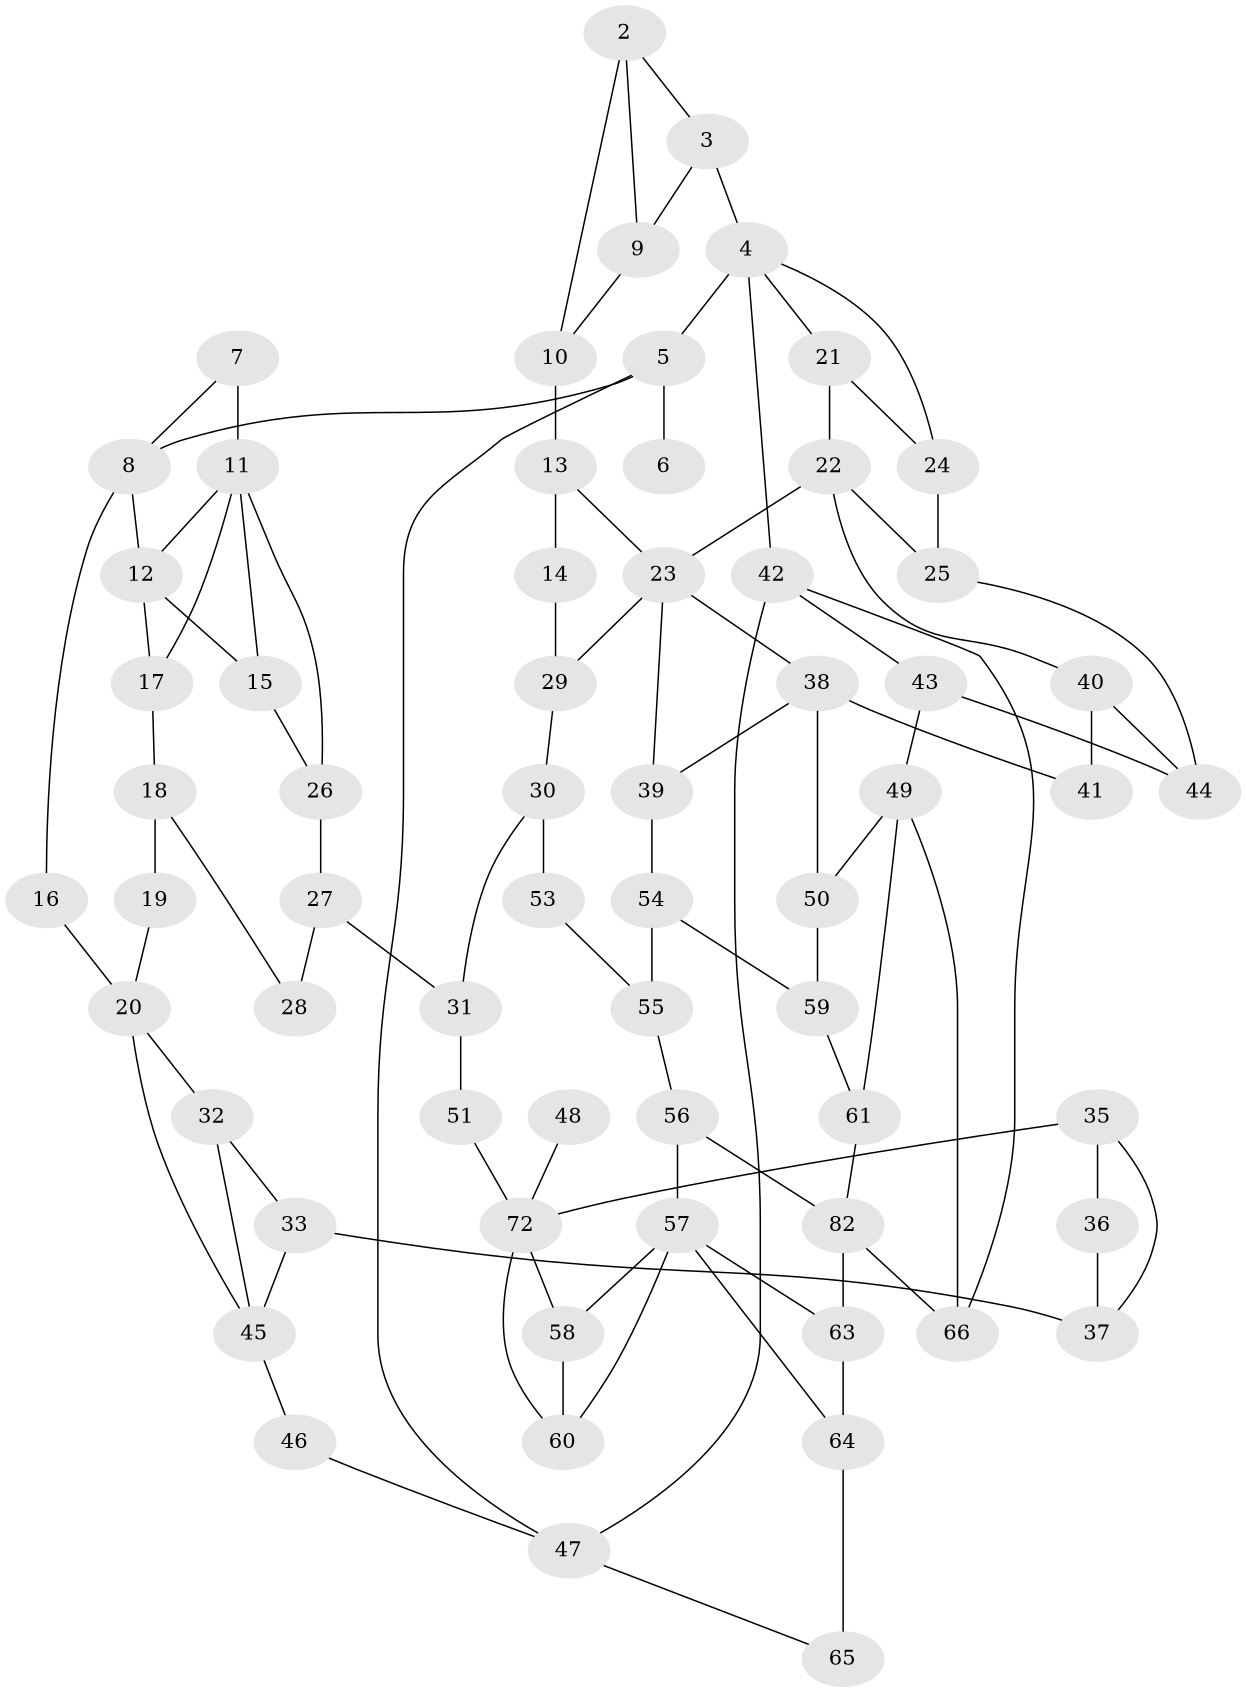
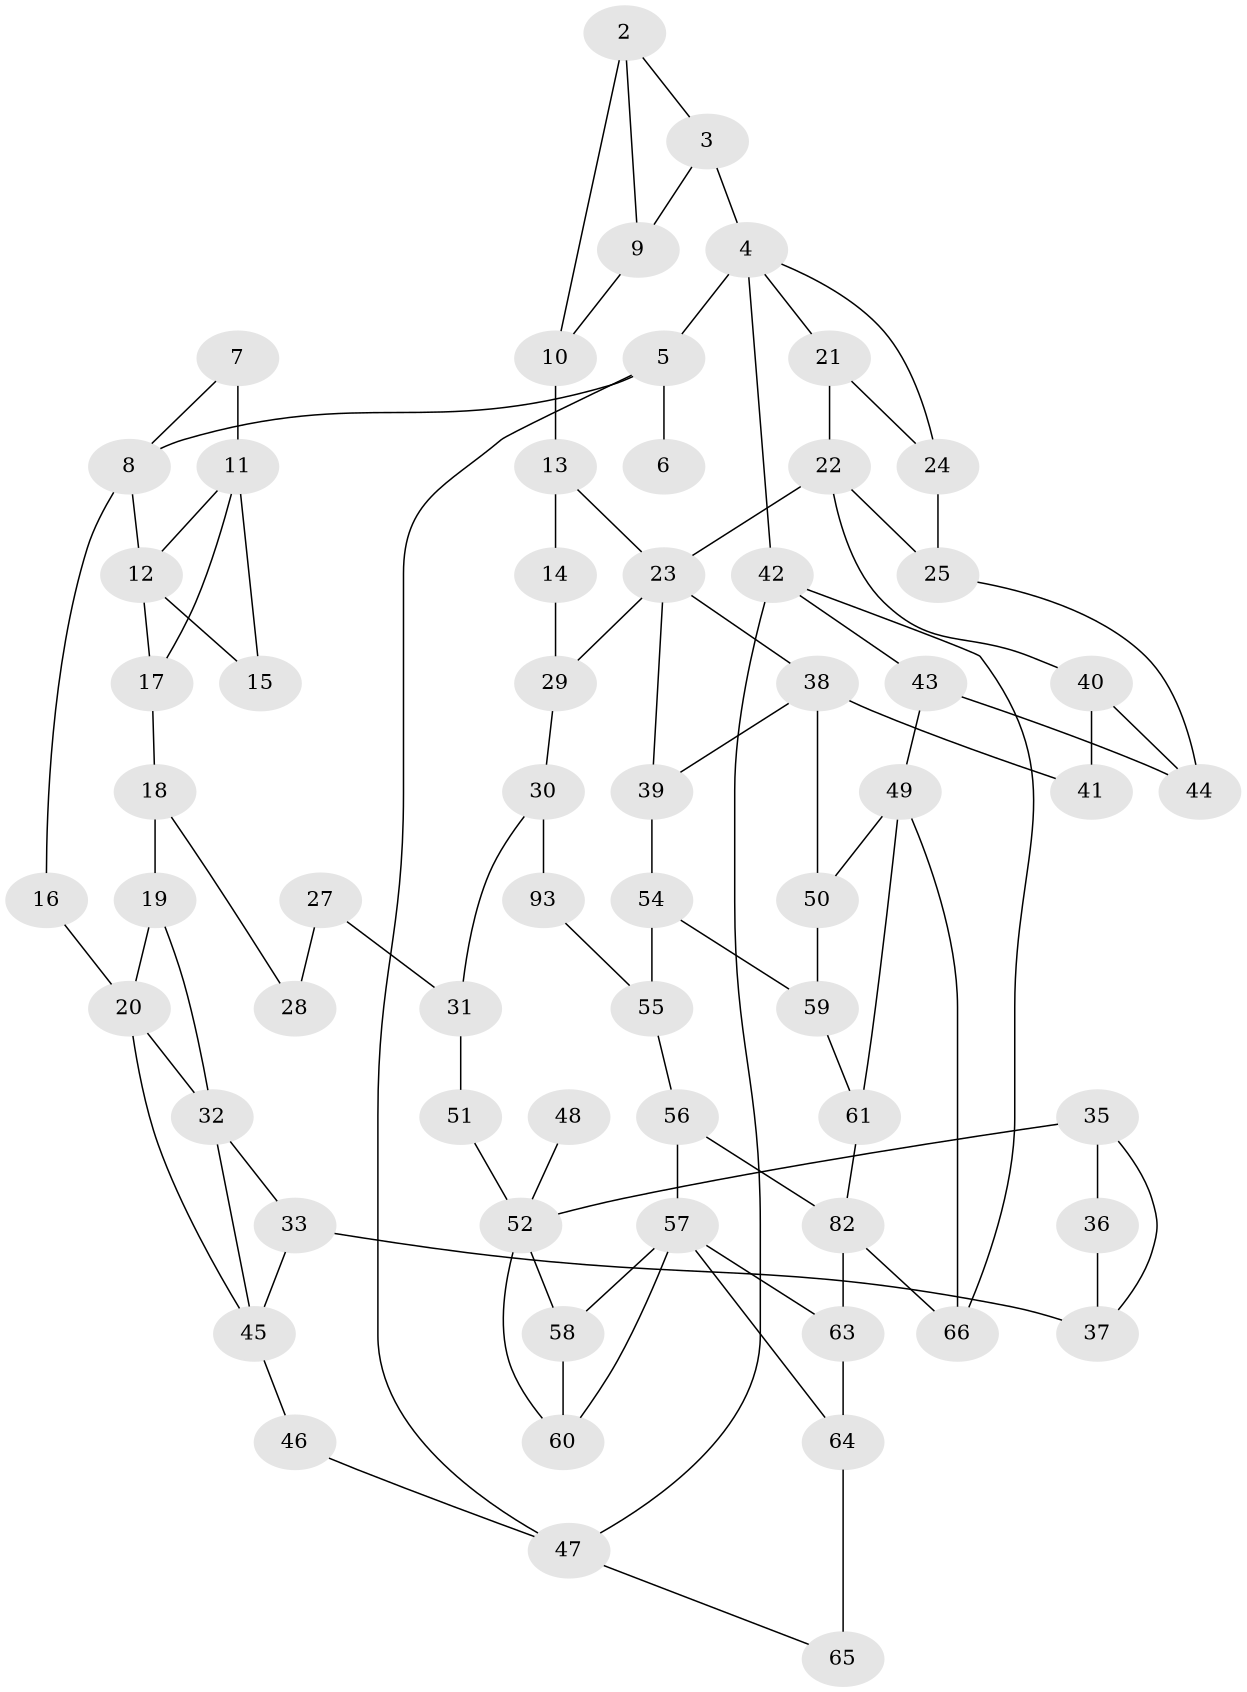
node "26": removed
node "53": label "53" -> "93"
edge "19" -- "32": added
node "72": label "72" -> "52"
